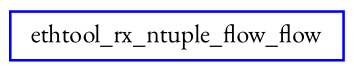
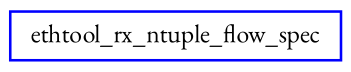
node "ethtool_rx_ntuple_flow_flow": label "ethtool_rx_ntuple_flow_flow" -> "ethtool_rx_ntuple_flow_spec"
